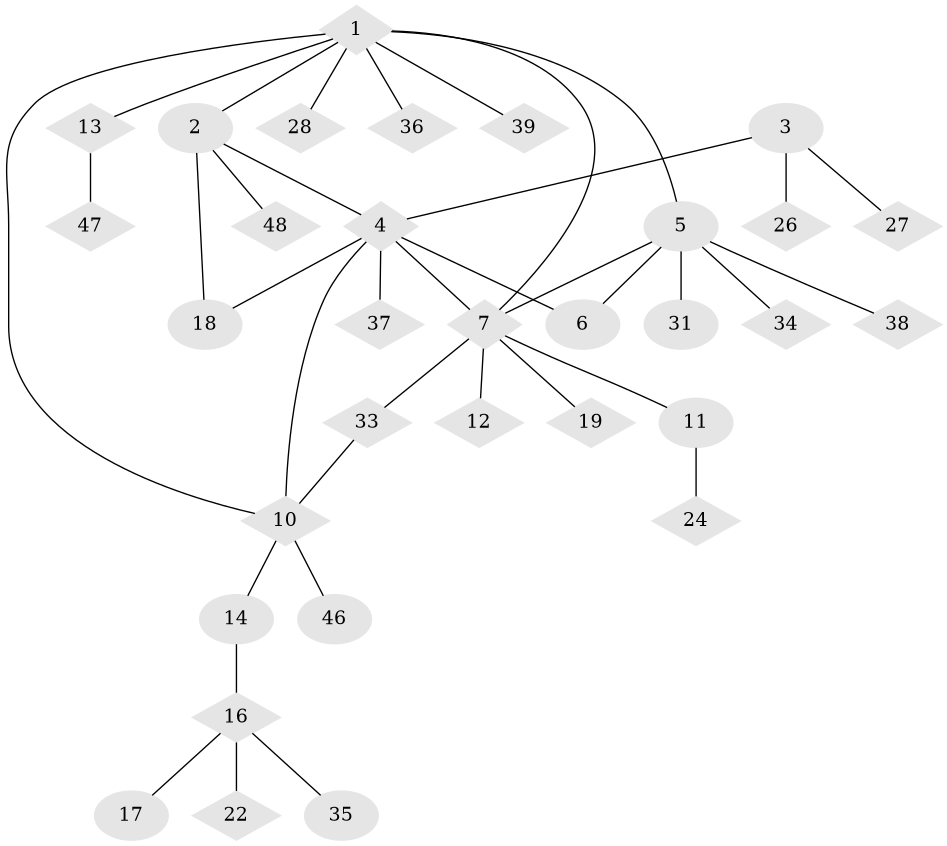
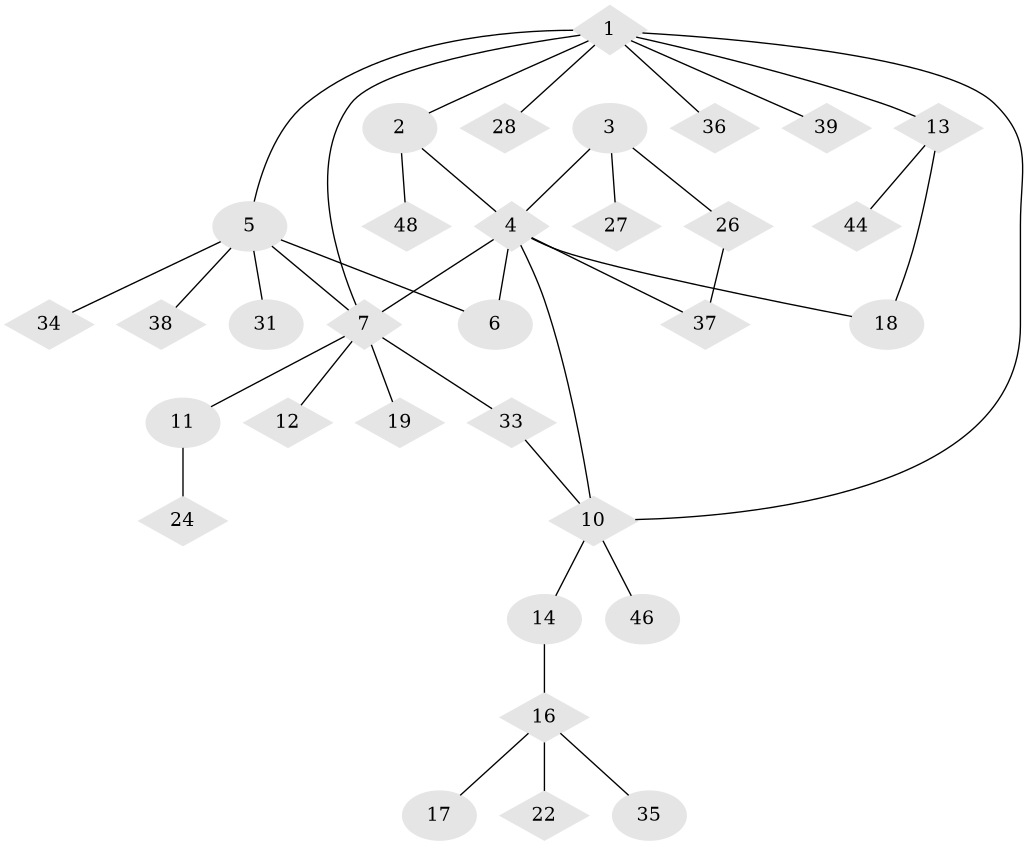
node "47": label "47" -> "44"
edge "2" -- "18": now "13" -- "18"
edge "26" -- "37": added
